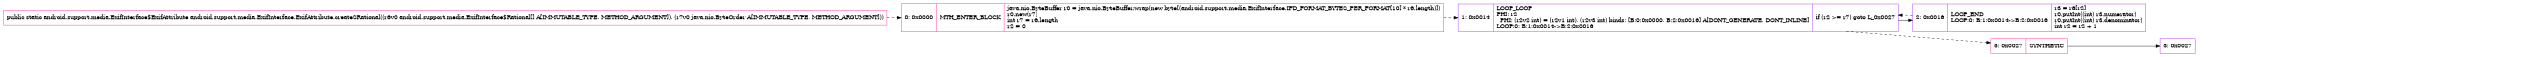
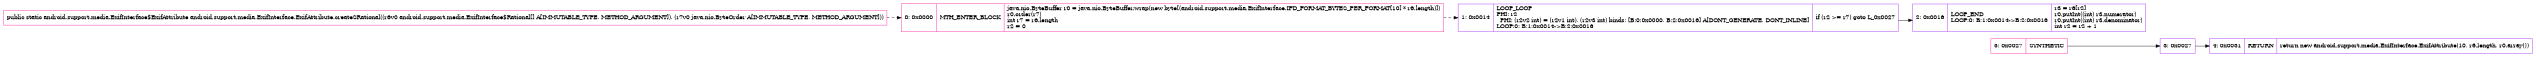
node "0: 0x0000": text "r0.new(r7)" -> "r0.order(r7)"
edge "2: 0x0016" -> "1: 0x0014": removed
edge "1: 0x0014" -> "5: 0x0027": removed
node "4: 0x0031": added
